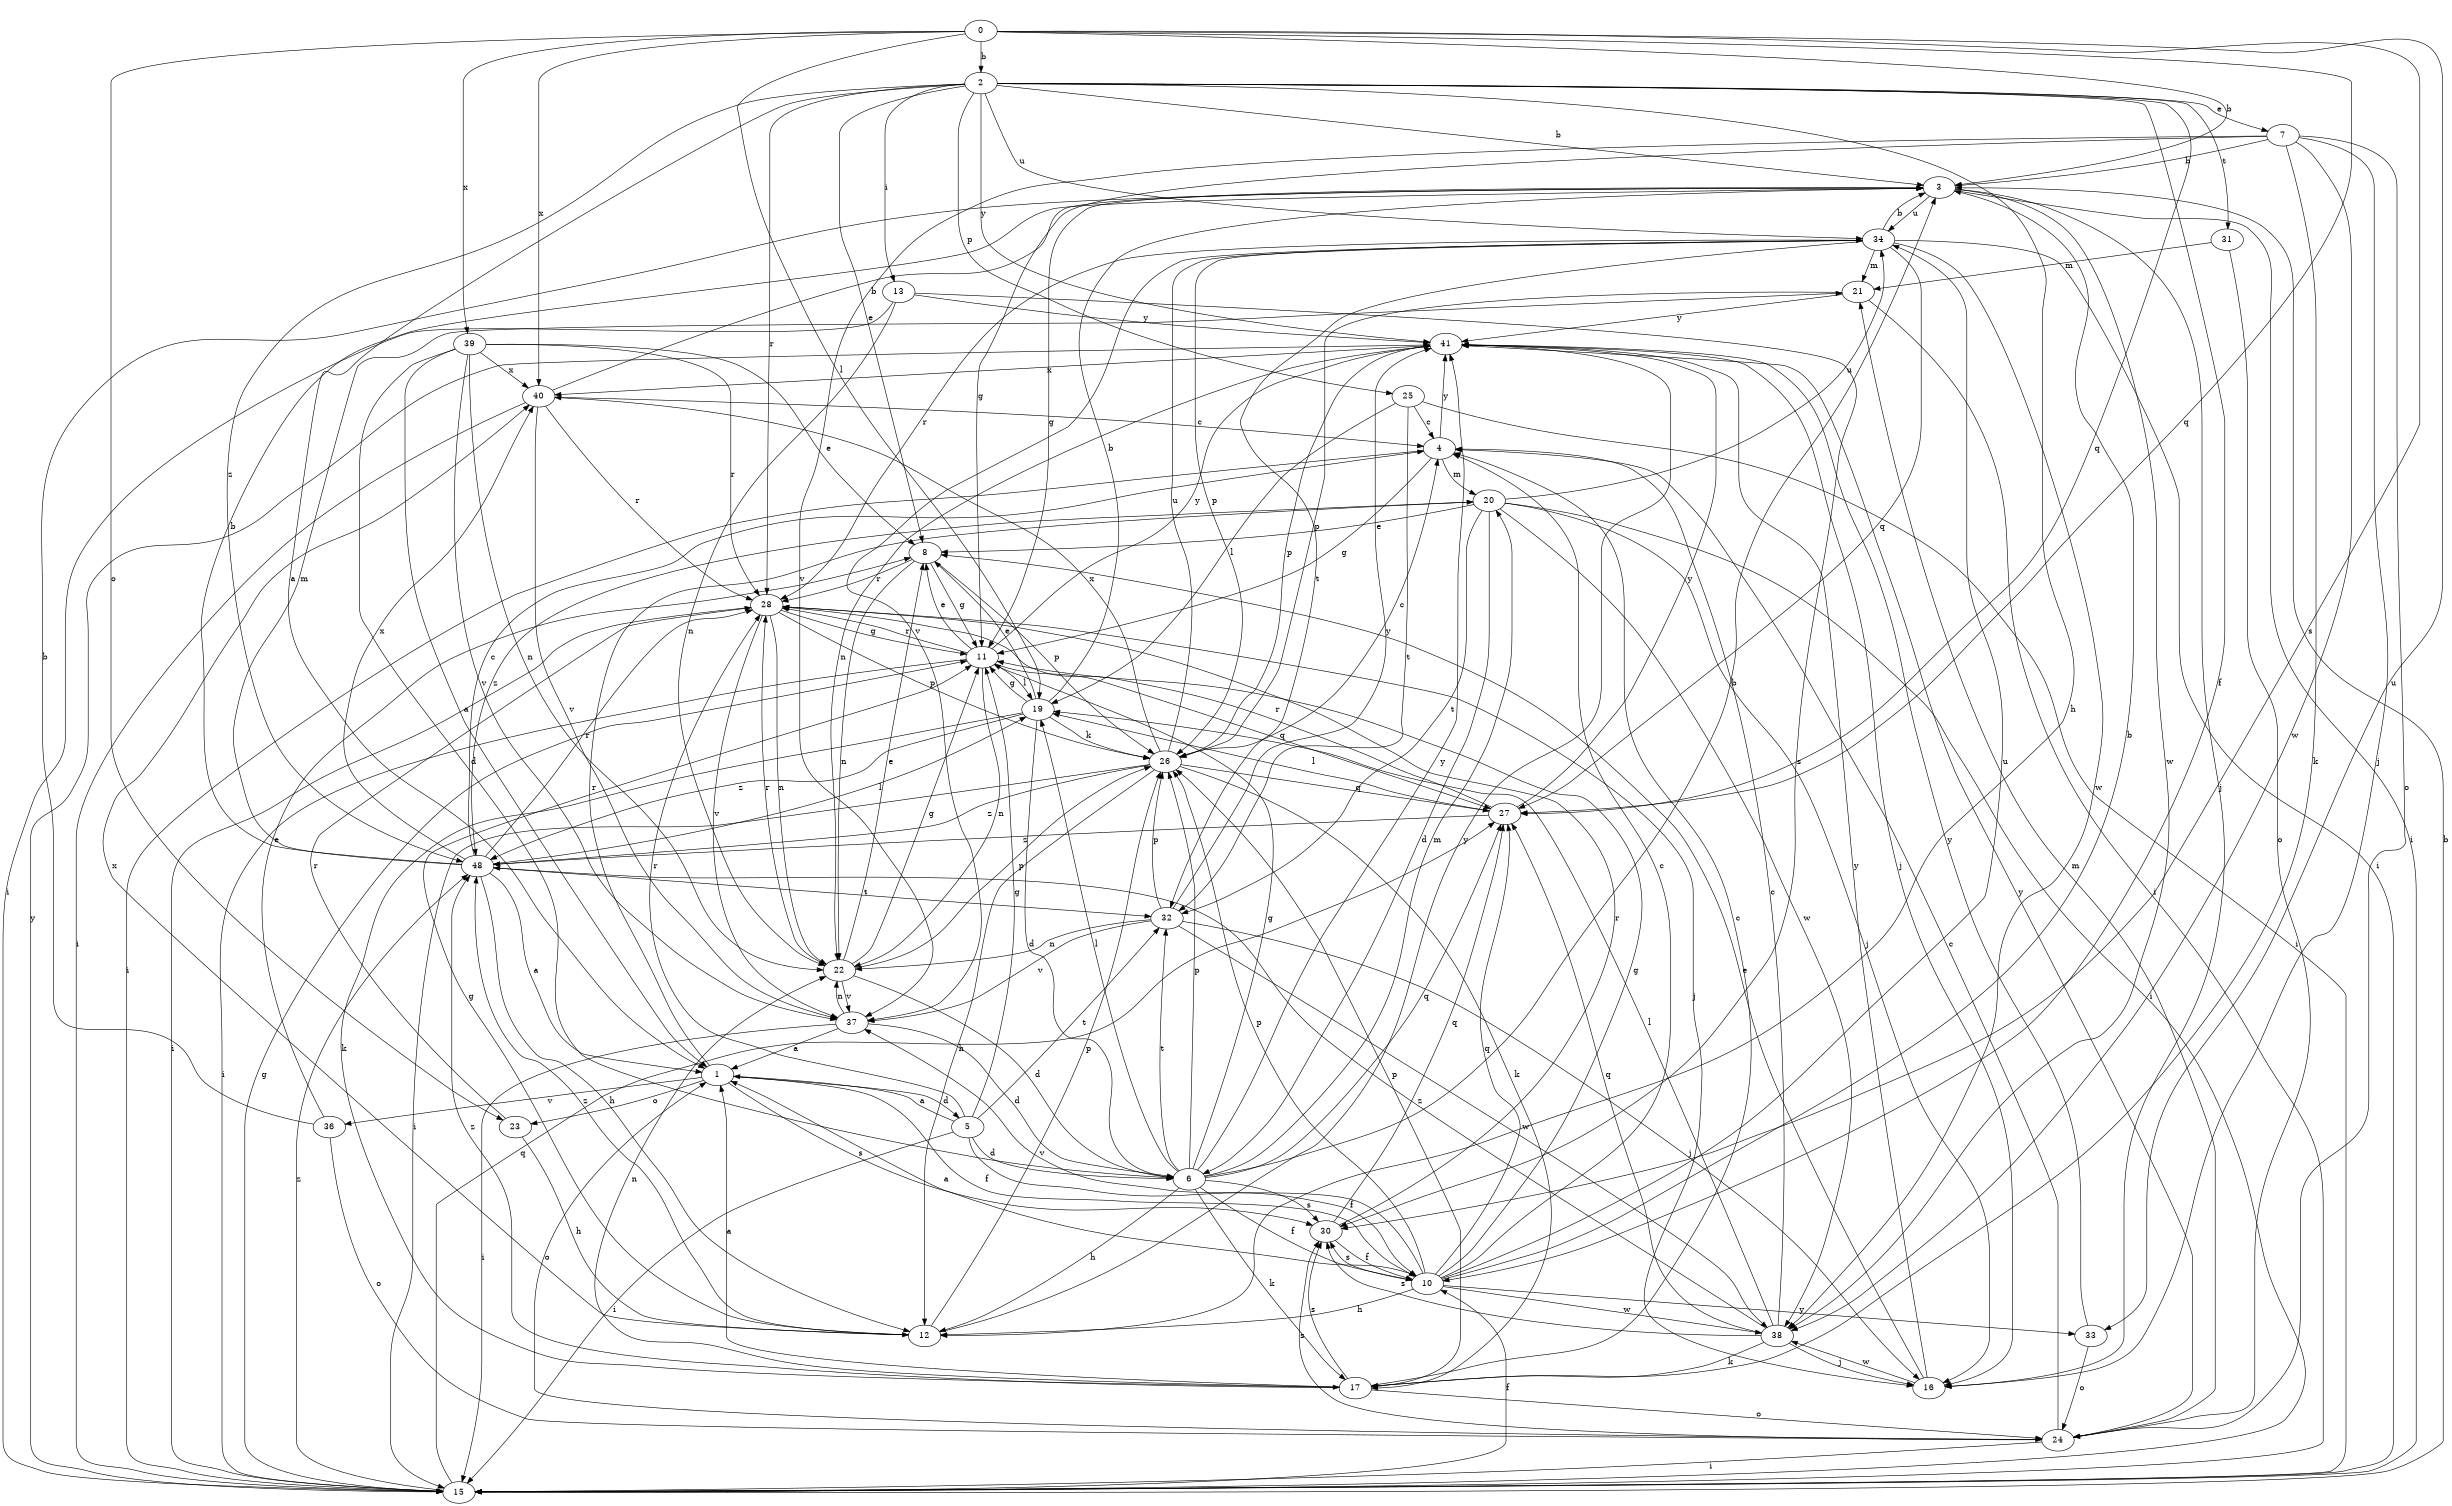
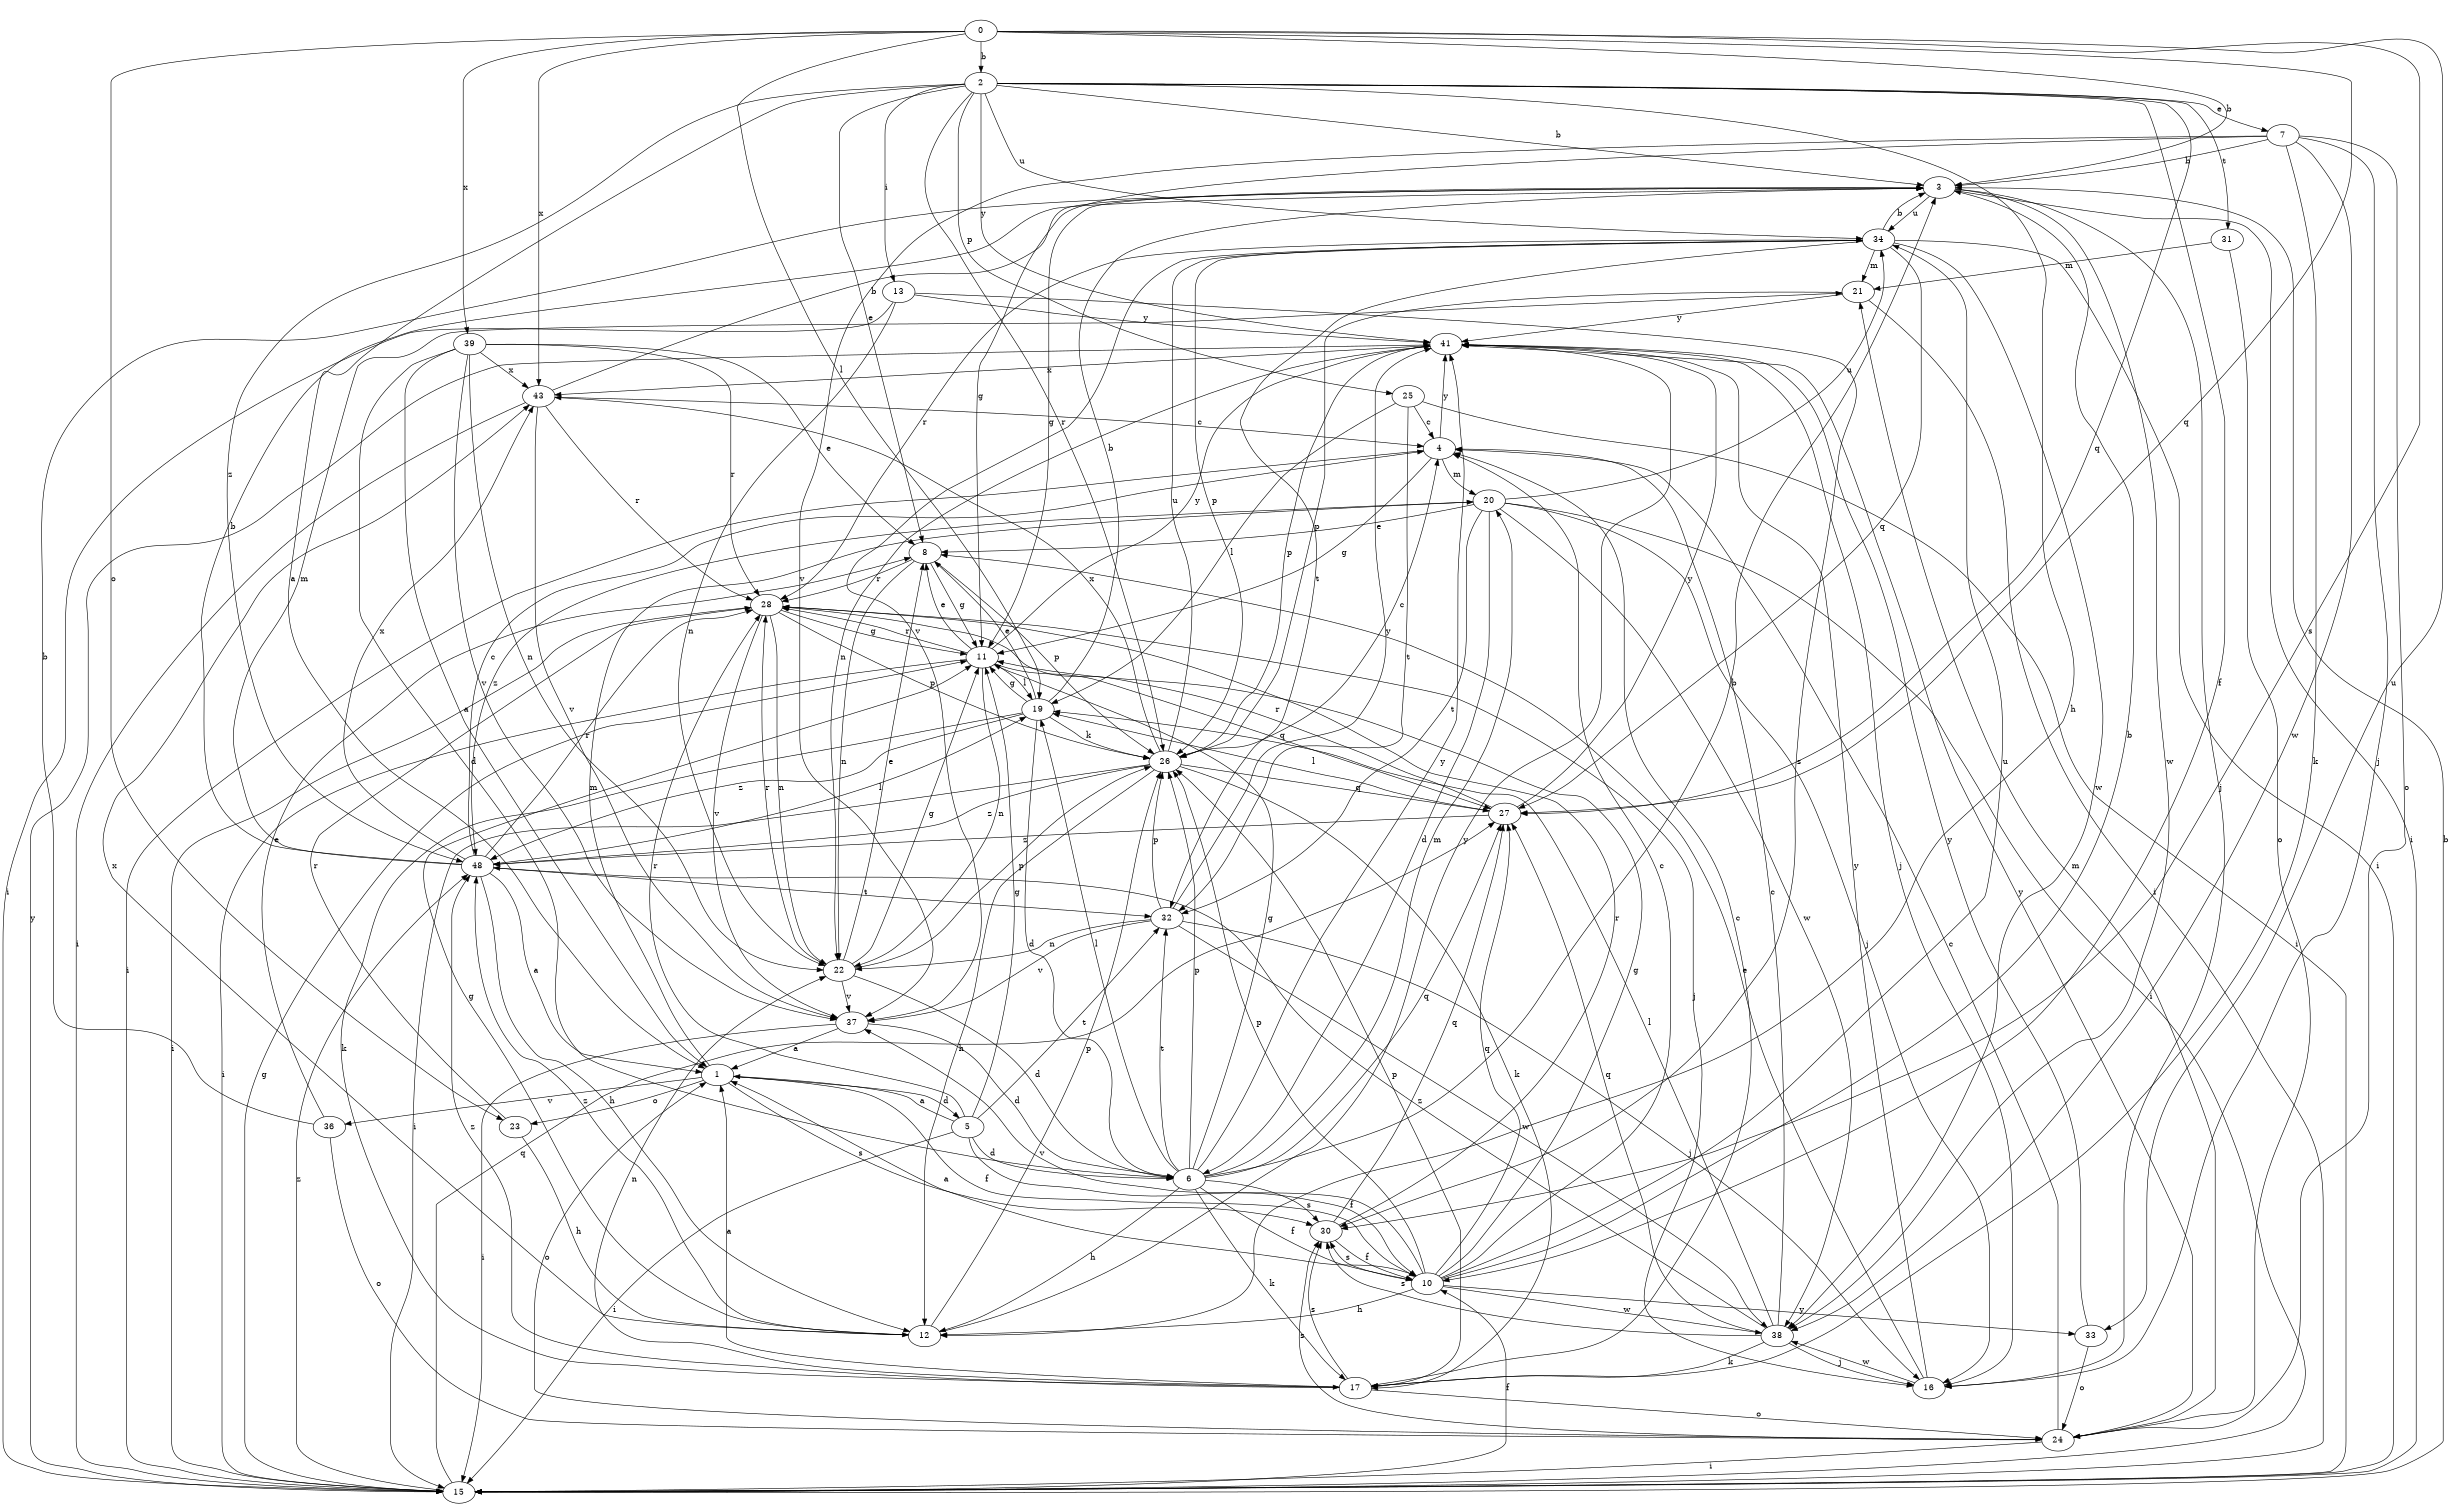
edge "2" -> "28": now "2" -> "26"
node "40": label "40" -> "43"
edge "1" -> "20": label "r" -> "m"
edge "37" -> "22": removed, label "n"
